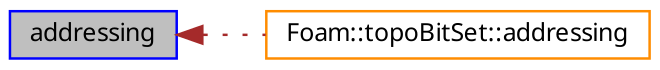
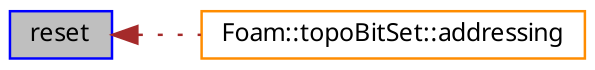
node "addressing": label "addressing" -> "reset"
